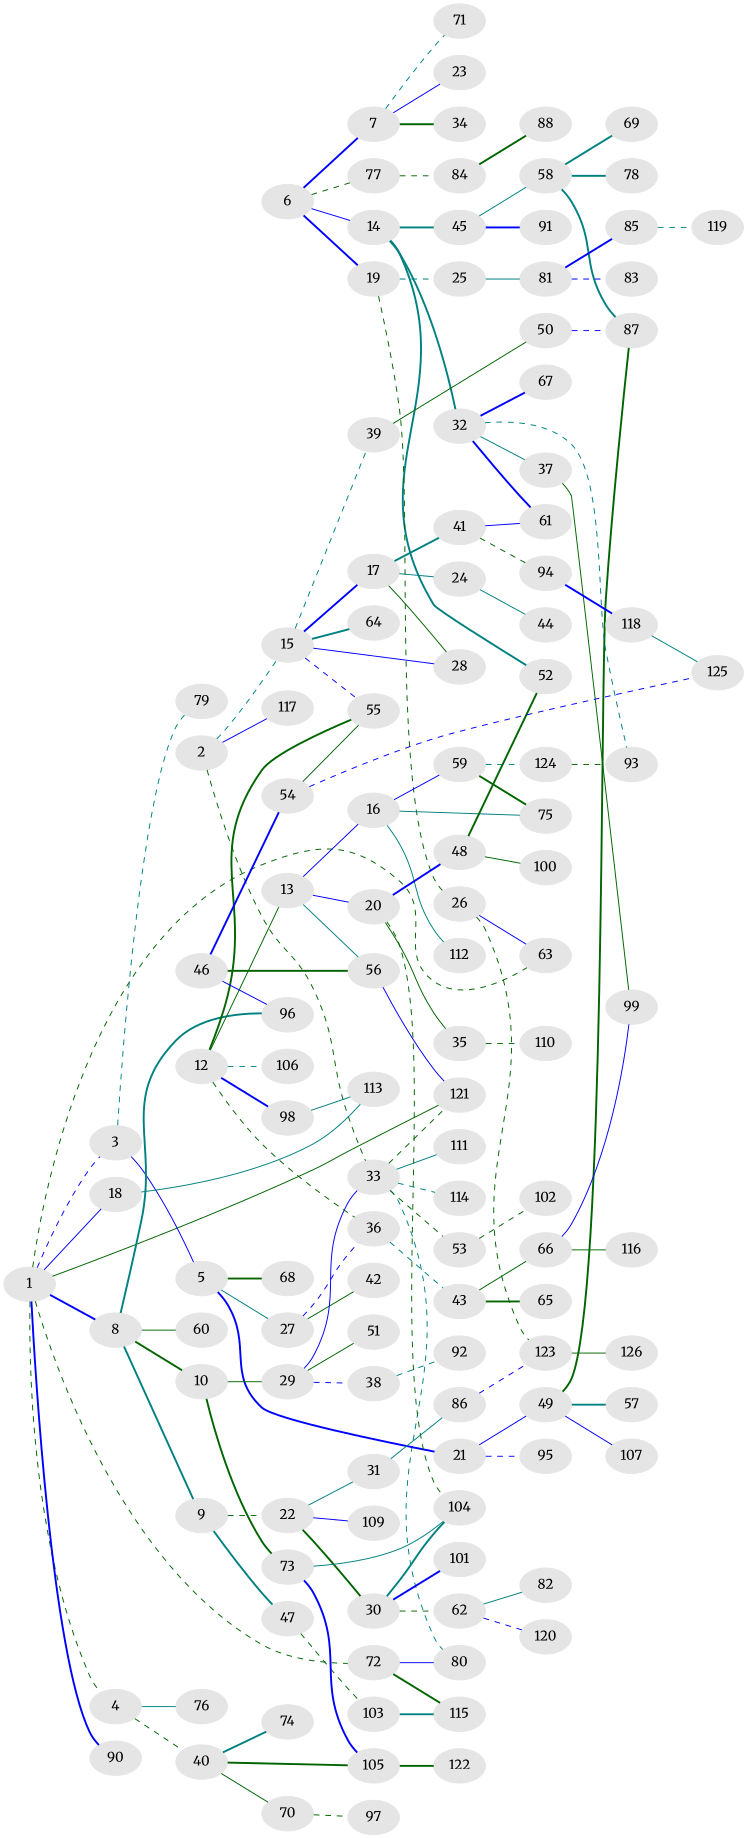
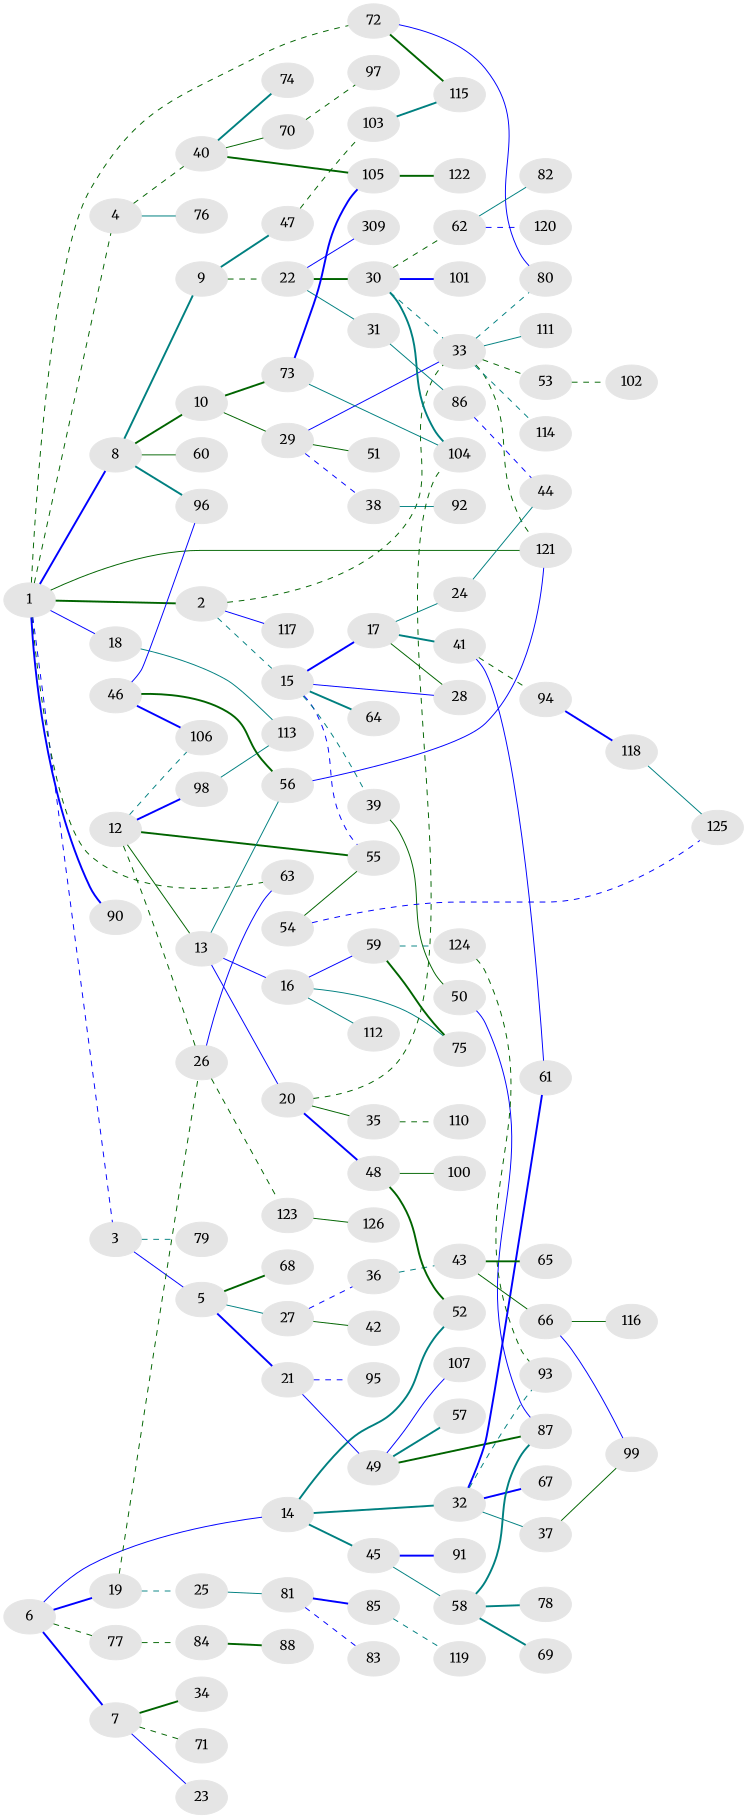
edge "71" -- "7": color teal -> darkgreen
edge "30" -- "33": added
edge "50" -- "87": style dashed -> solid
edge "1" -- "2": added
edge "54" -- "46": now "106" -- "46"
edge "12" -- "36": now "12" -- "26"
edge "92" -- "38": style dashed -> solid
edge "123" -- "86": now "44" -- "86"
node "109": label "109" -> "309"
